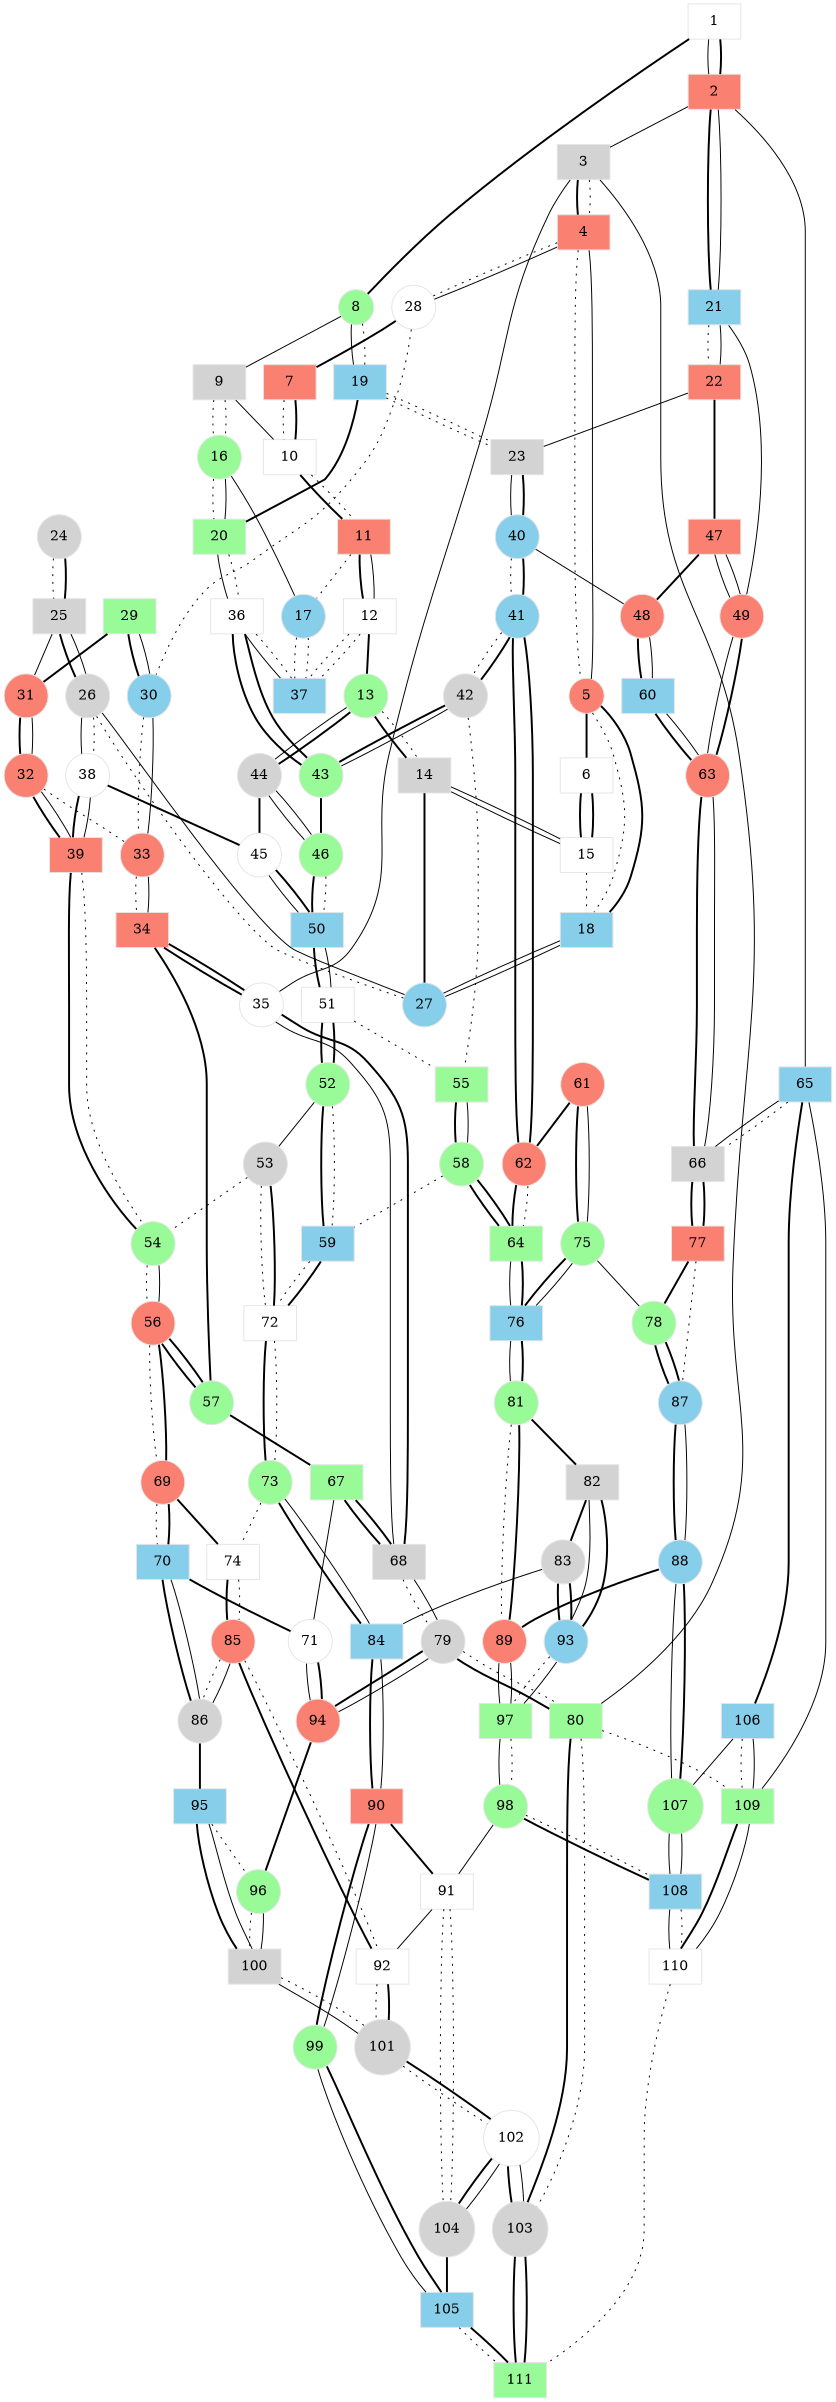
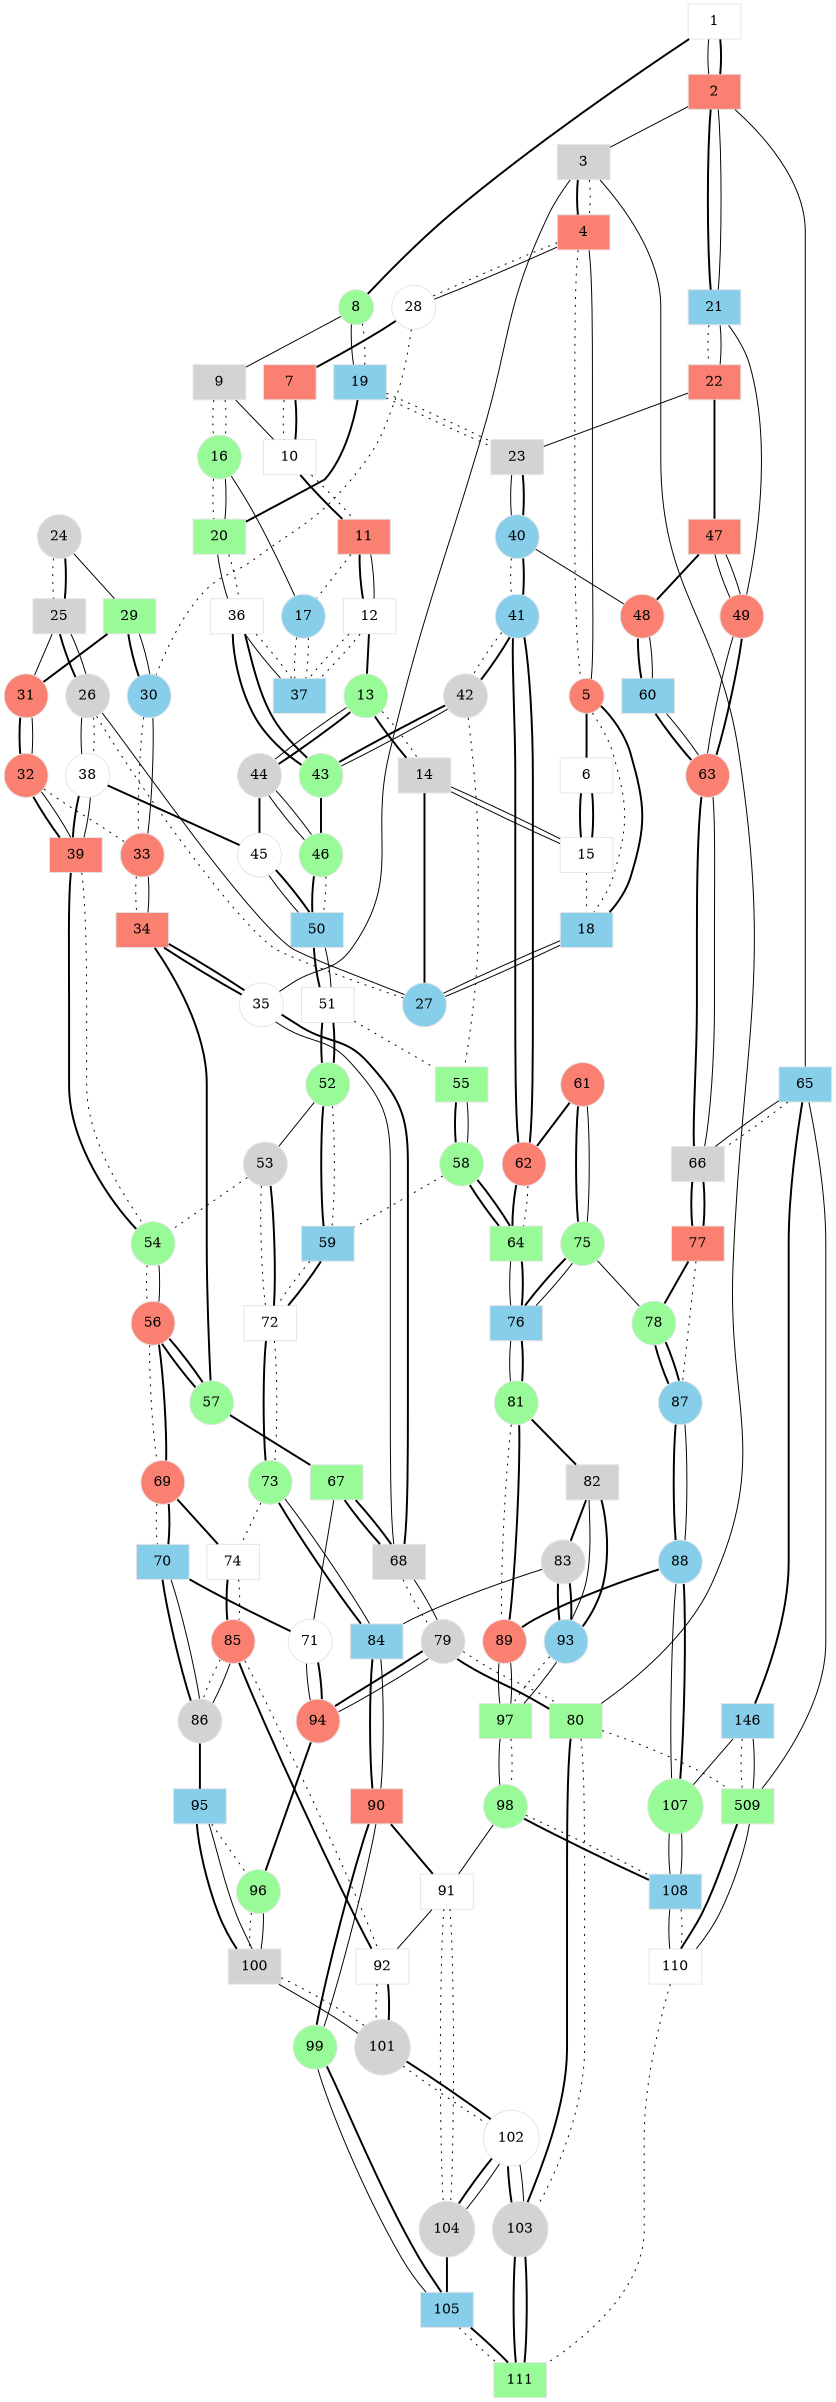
edge "24" -- "29": added
node "106": label "106" -> "146"
node "109": label "109" -> "509"
